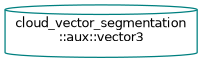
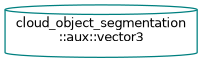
node "cloud_vector_segmentation ::aux::vector3": label "cloud_vector_segmentation ::aux::vector3" -> "cloud_object_segmentation ::aux::vector3"
